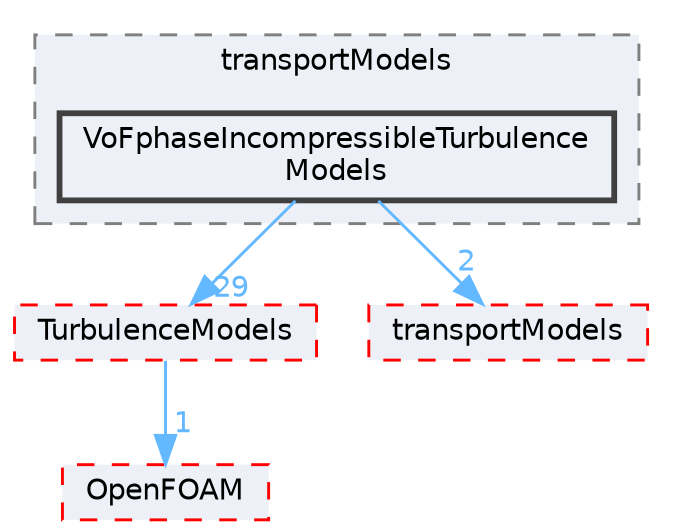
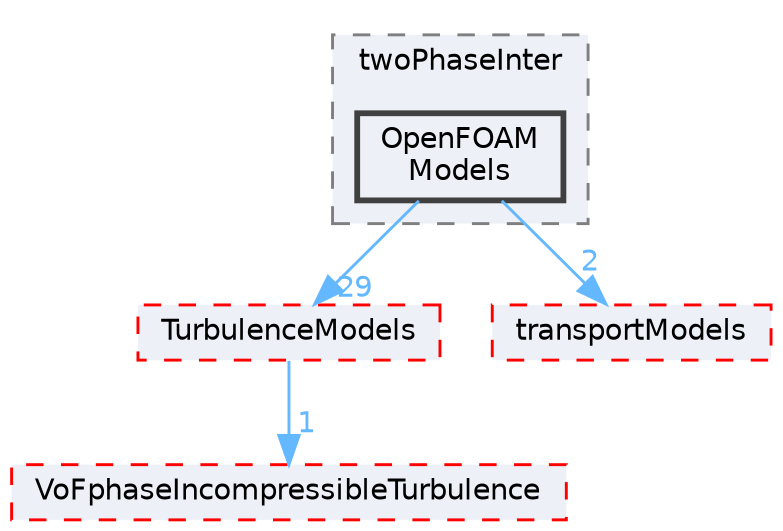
cluster "transportModels": label "transportModels" -> "twoPhaseInter"
node "VoFphaseIncompressibleTurbulence Models": label "VoFphaseIncompressibleTurbulence Models" -> "OpenFOAM Models"
node "OpenFOAM": label "OpenFOAM" -> "VoFphaseIncompressibleTurbulence"
